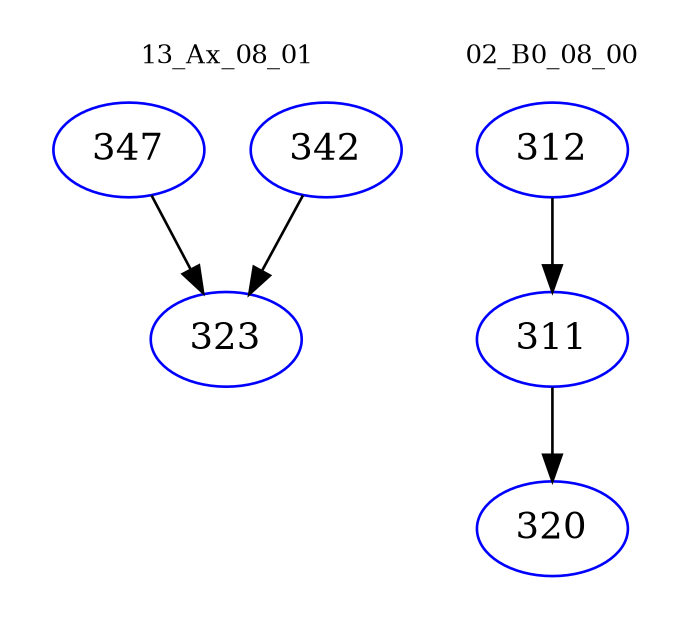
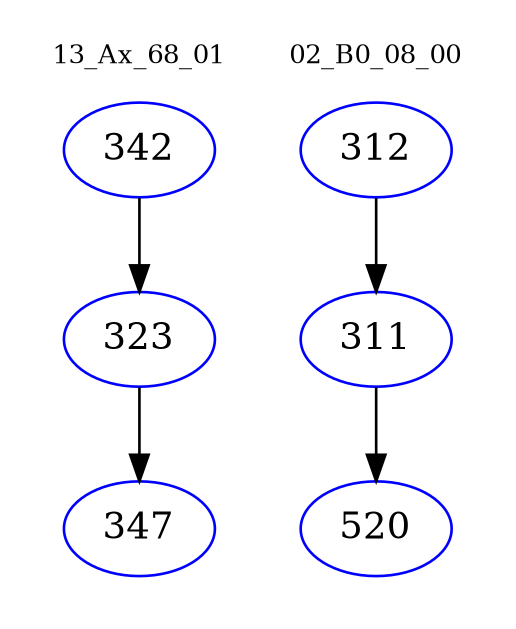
cluster "13_Ax_08_01": label "13_Ax_08_01" -> "13_Ax_68_01"
edge "347" -> "323": reversed
node "320": label "320" -> "520"
